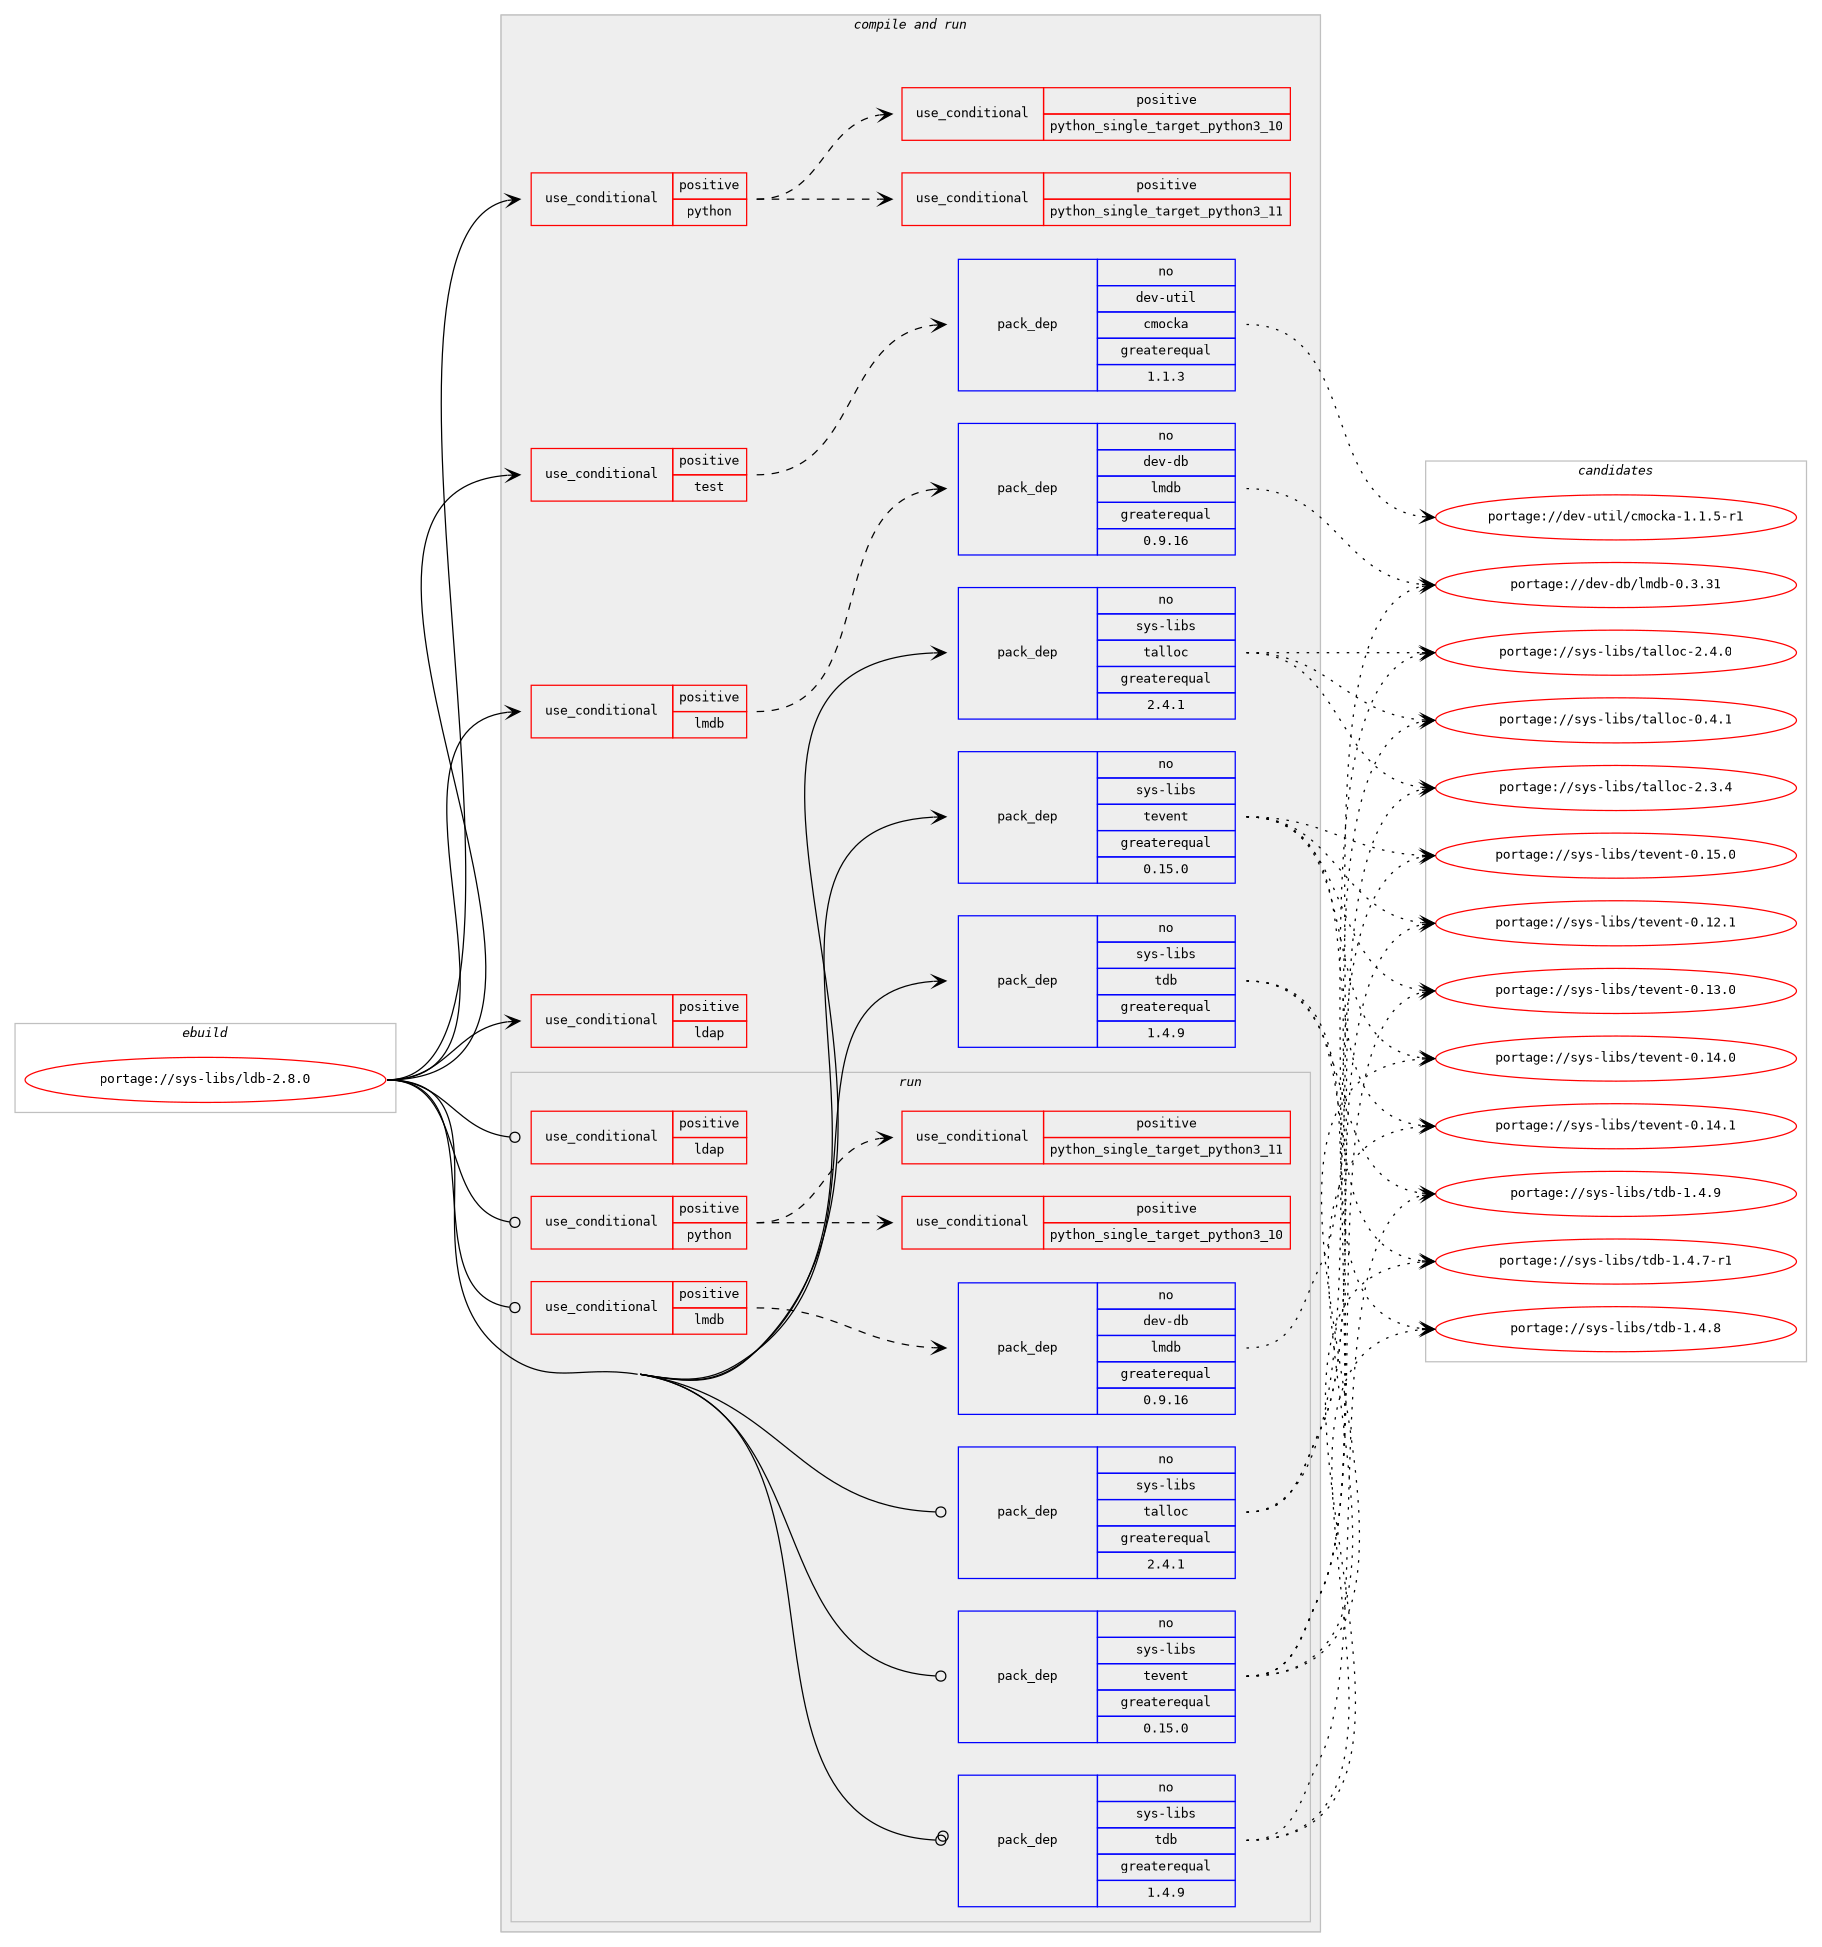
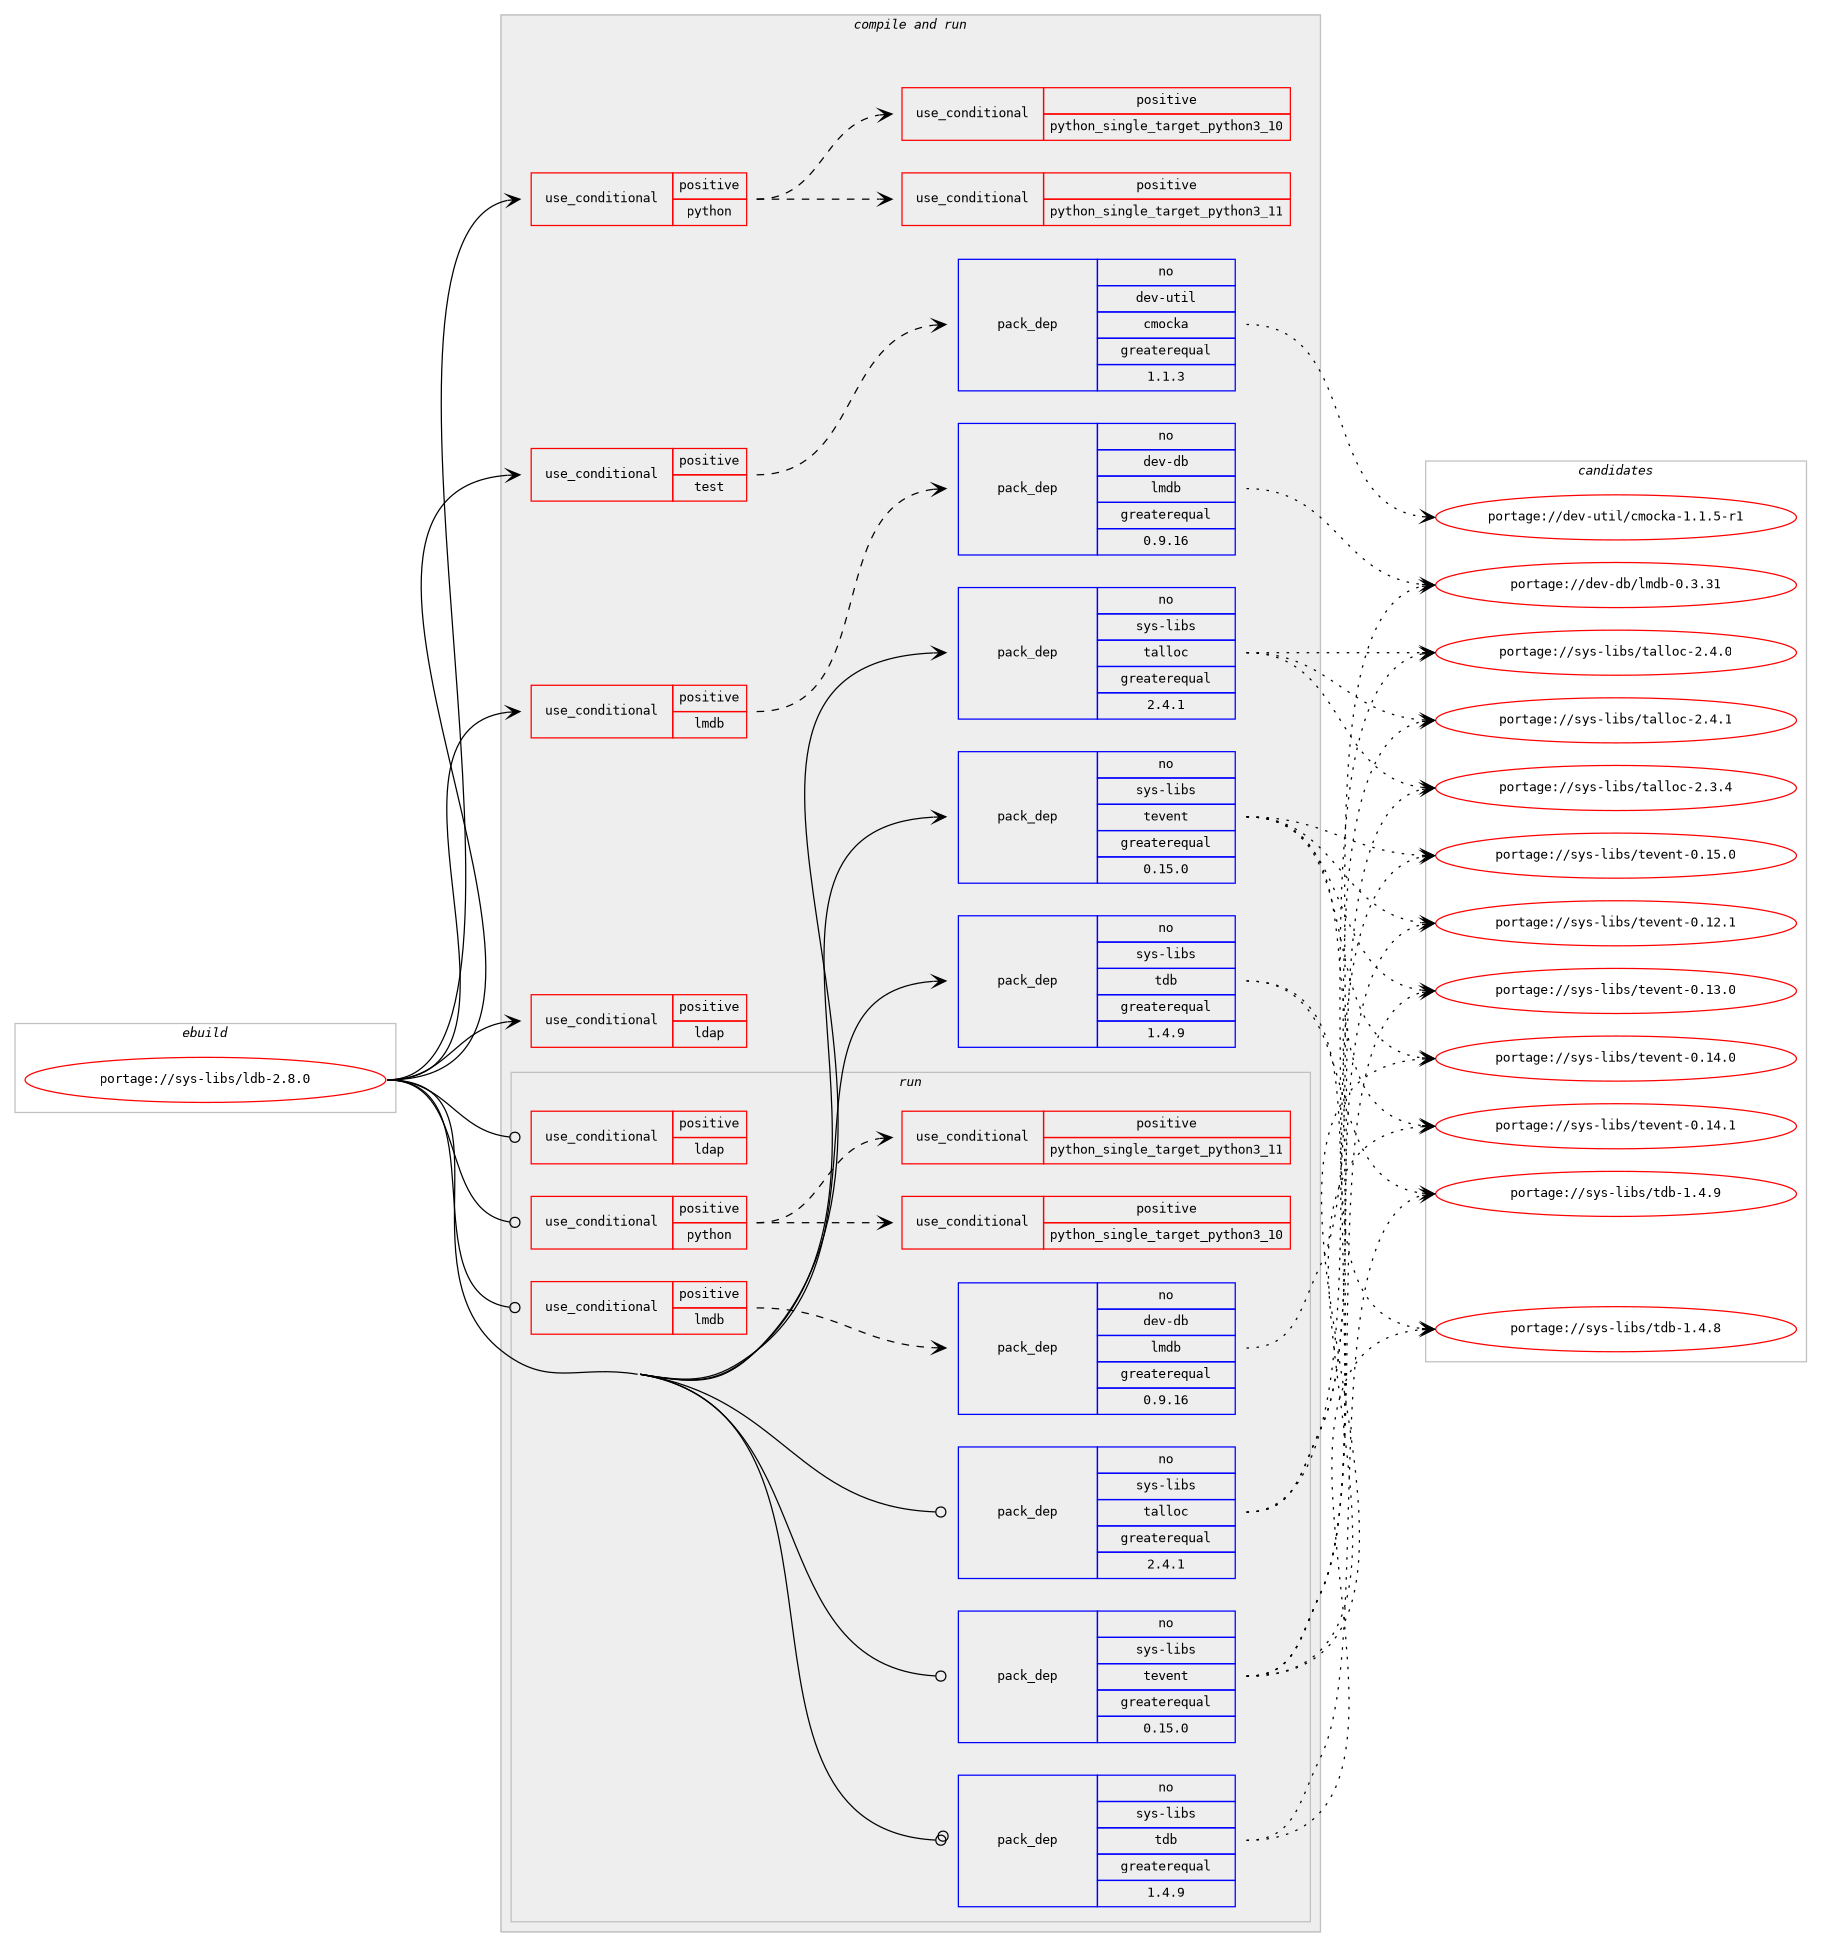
node "portage://sys-libs/talloc-0.4.1": label "portage://sys-libs/talloc-0.4.1" -> "portage://sys-libs/talloc-2.4.1"
node "portage://sys-libs/tdb-1.4.7-r1": removed
